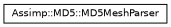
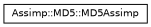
node "Assimp::MD5::MD5MeshParser": label "Assimp::MD5::MD5MeshParser" -> "Assimp::MD5::MD5Assimp"
